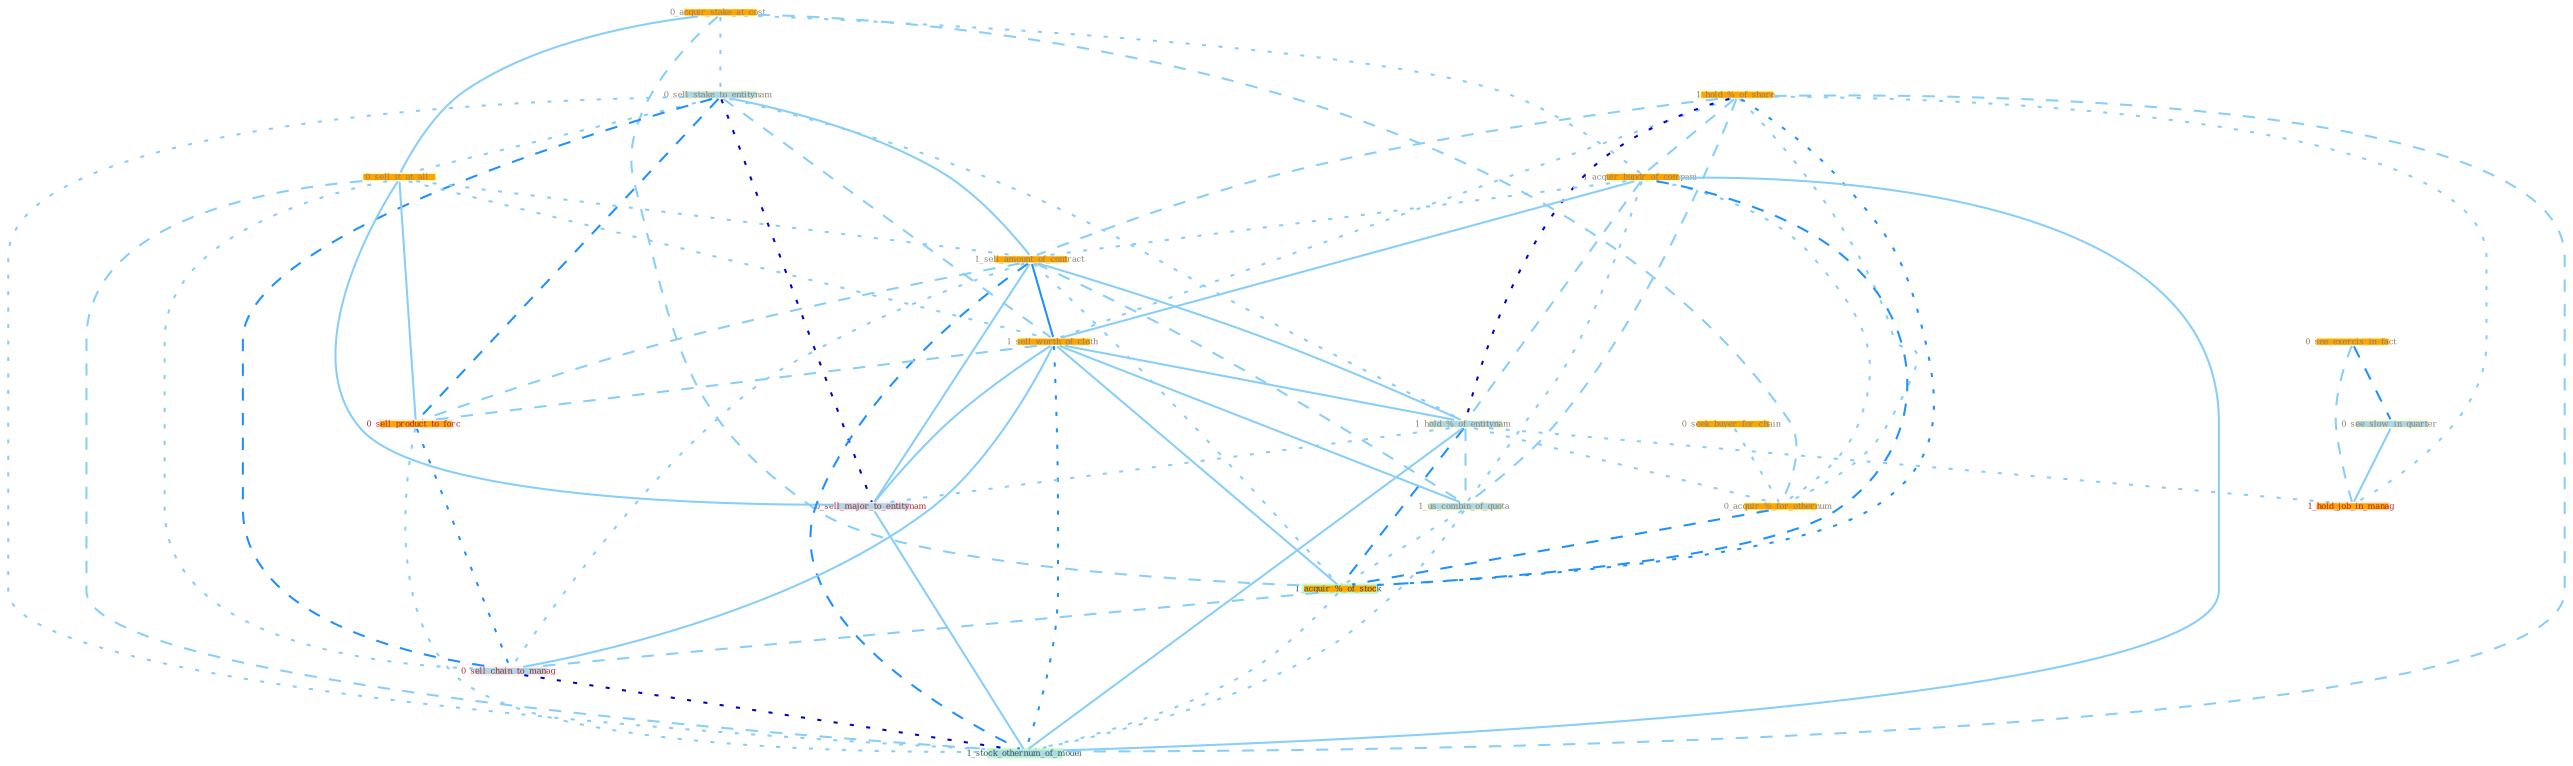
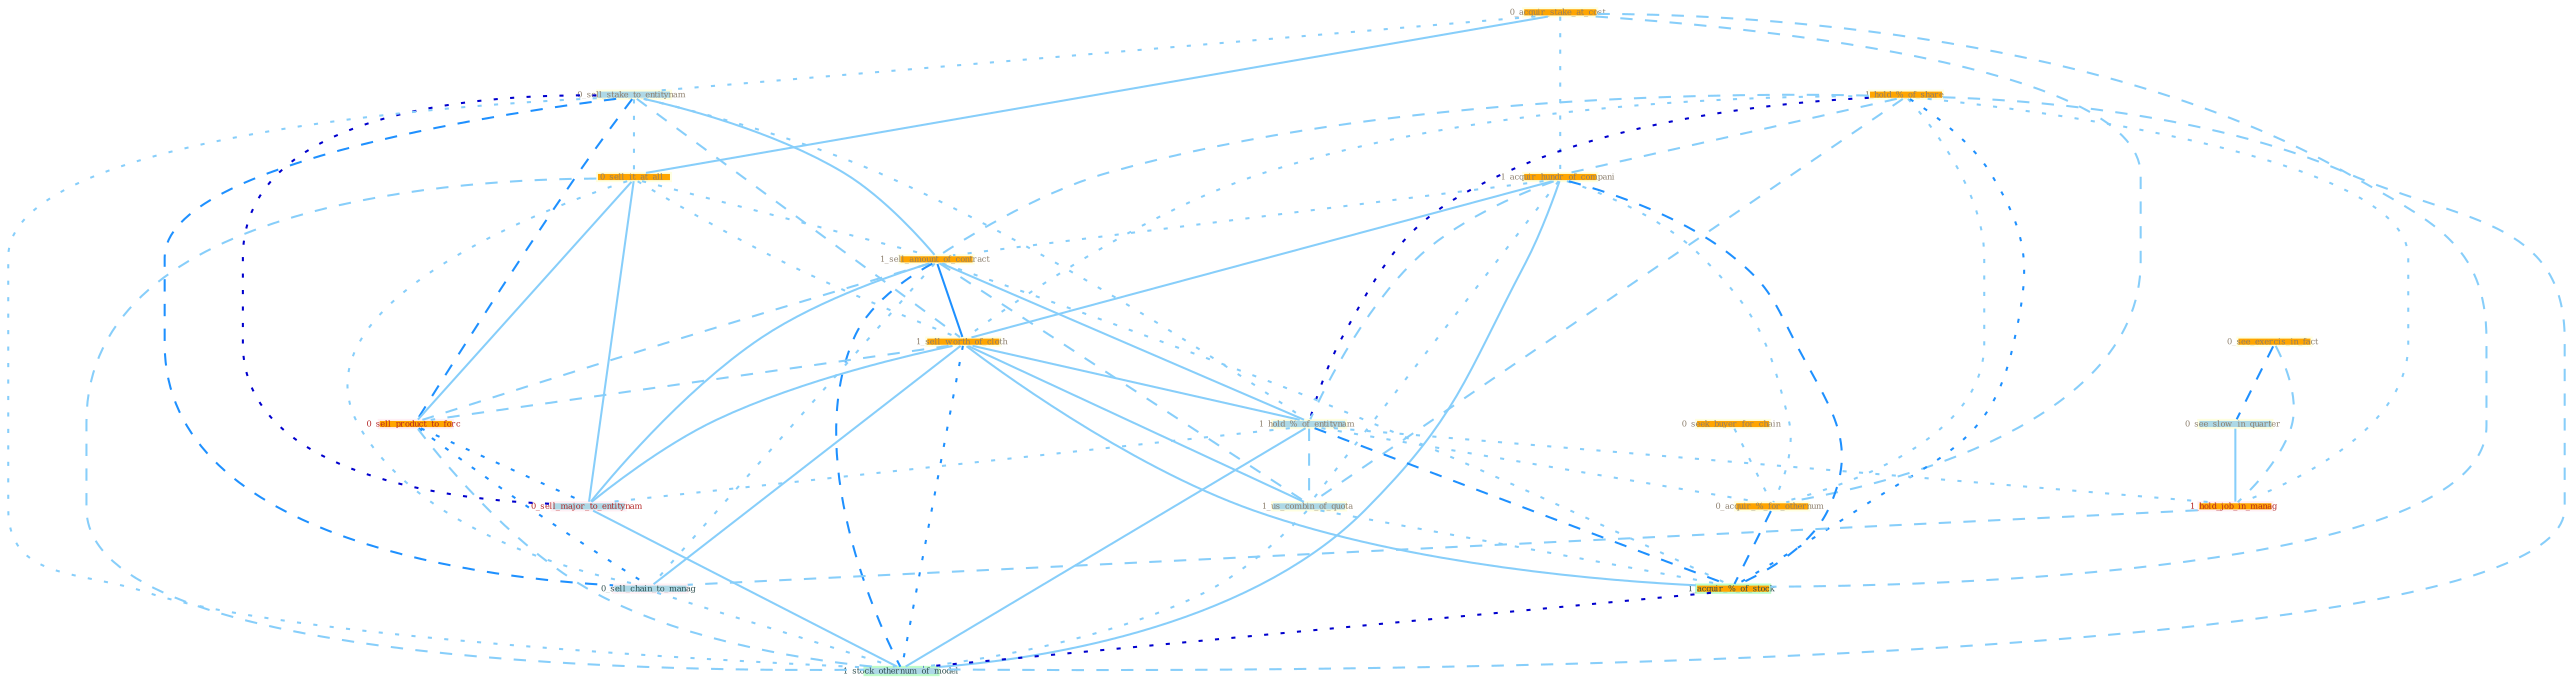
edge "0_sell_product_to_forc" -- "0_sell_major_to_entitynam": added
edge "1_acquir_%_of_stock" -- "0_sell_chain_to_manag": now "1_hold_job_in_manag" -- "0_sell_chain_to_manag"
node "0_sell_chain_to_manag": fontcolor #b22222 -> #2f4f4f
edge "1_acquir_%_of_stock" -- "1_stock_othernum_of_model": color #87cefa -> #0000cd
edge "0_sell_product_to_forc" -- "1_stock_othernum_of_model": style dotted -> dashed
edge "0_sell_chain_to_manag" -- "1_stock_othernum_of_model": color #0000cd -> #87cefa
